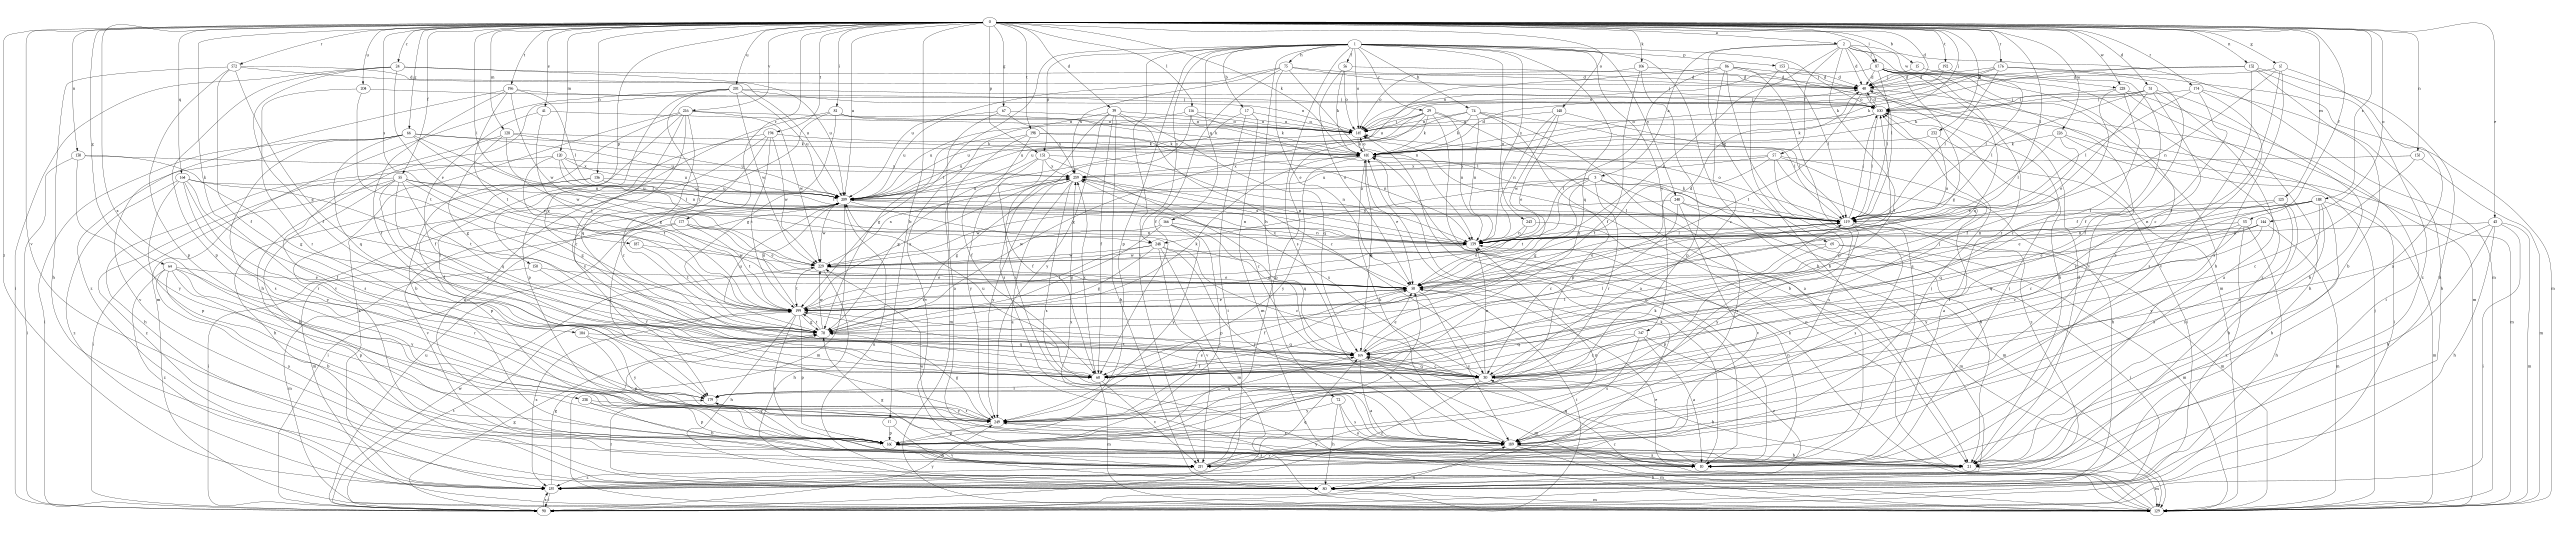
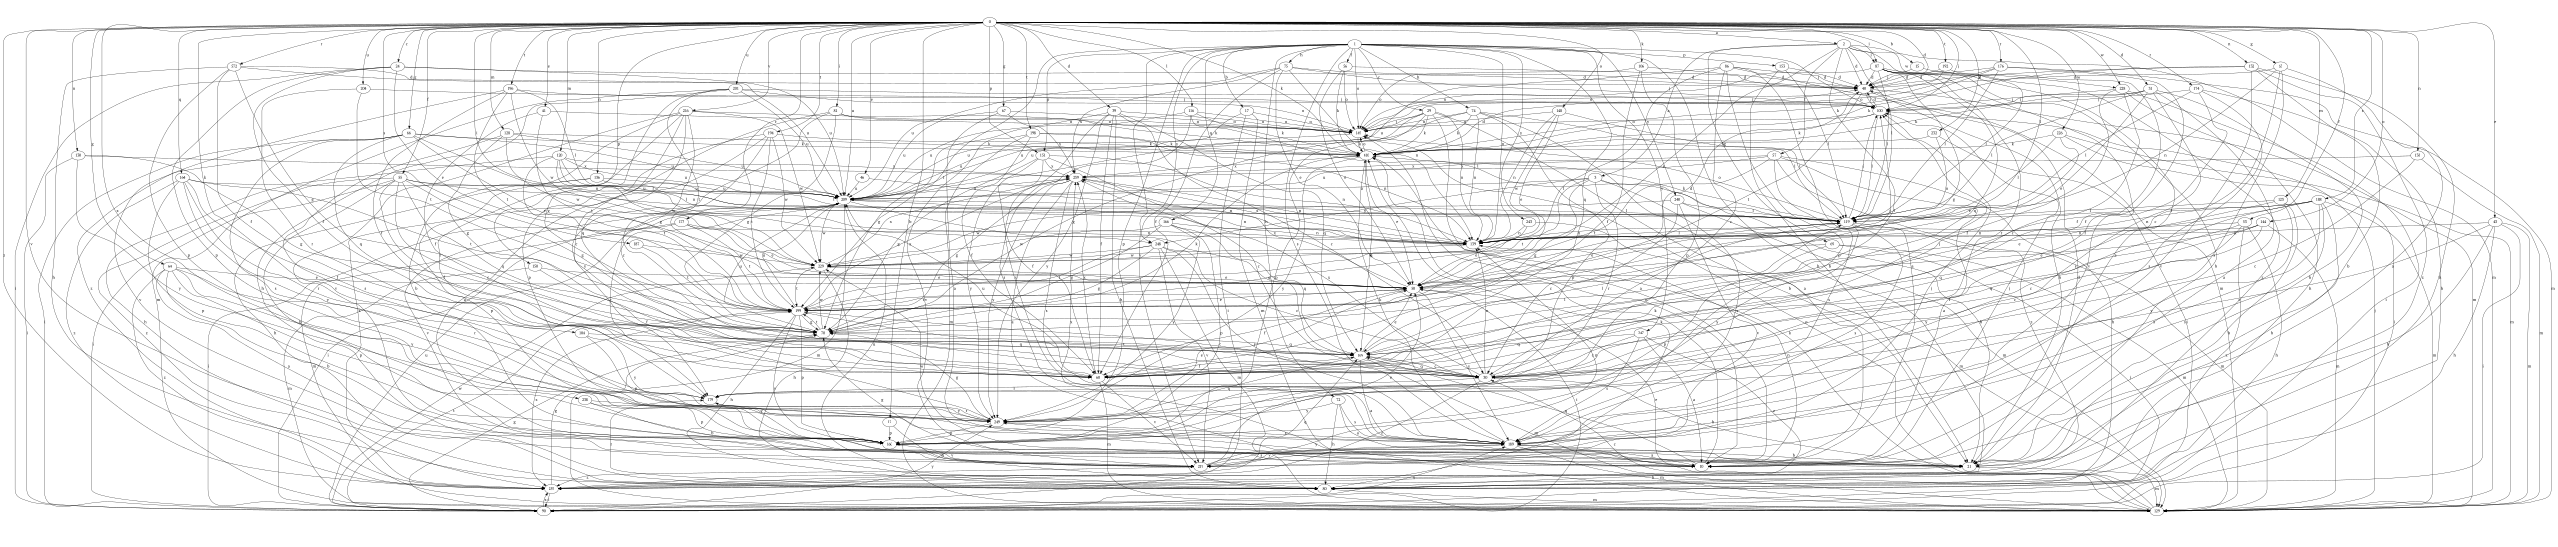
node "46": added
edge "201" -> "229": now "120" -> "229"
